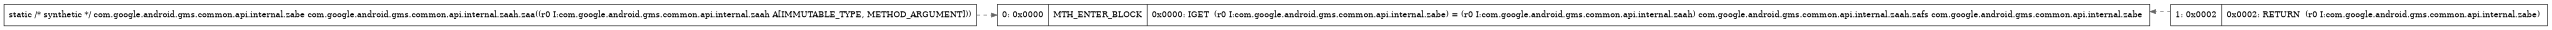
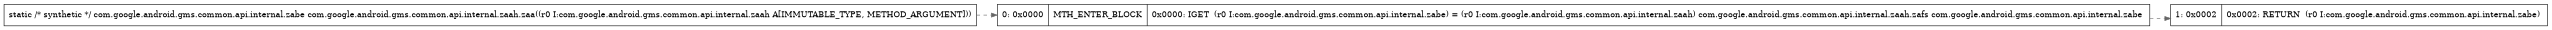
edge "1: 0x0002" -> "0: 0x0000": reversed
